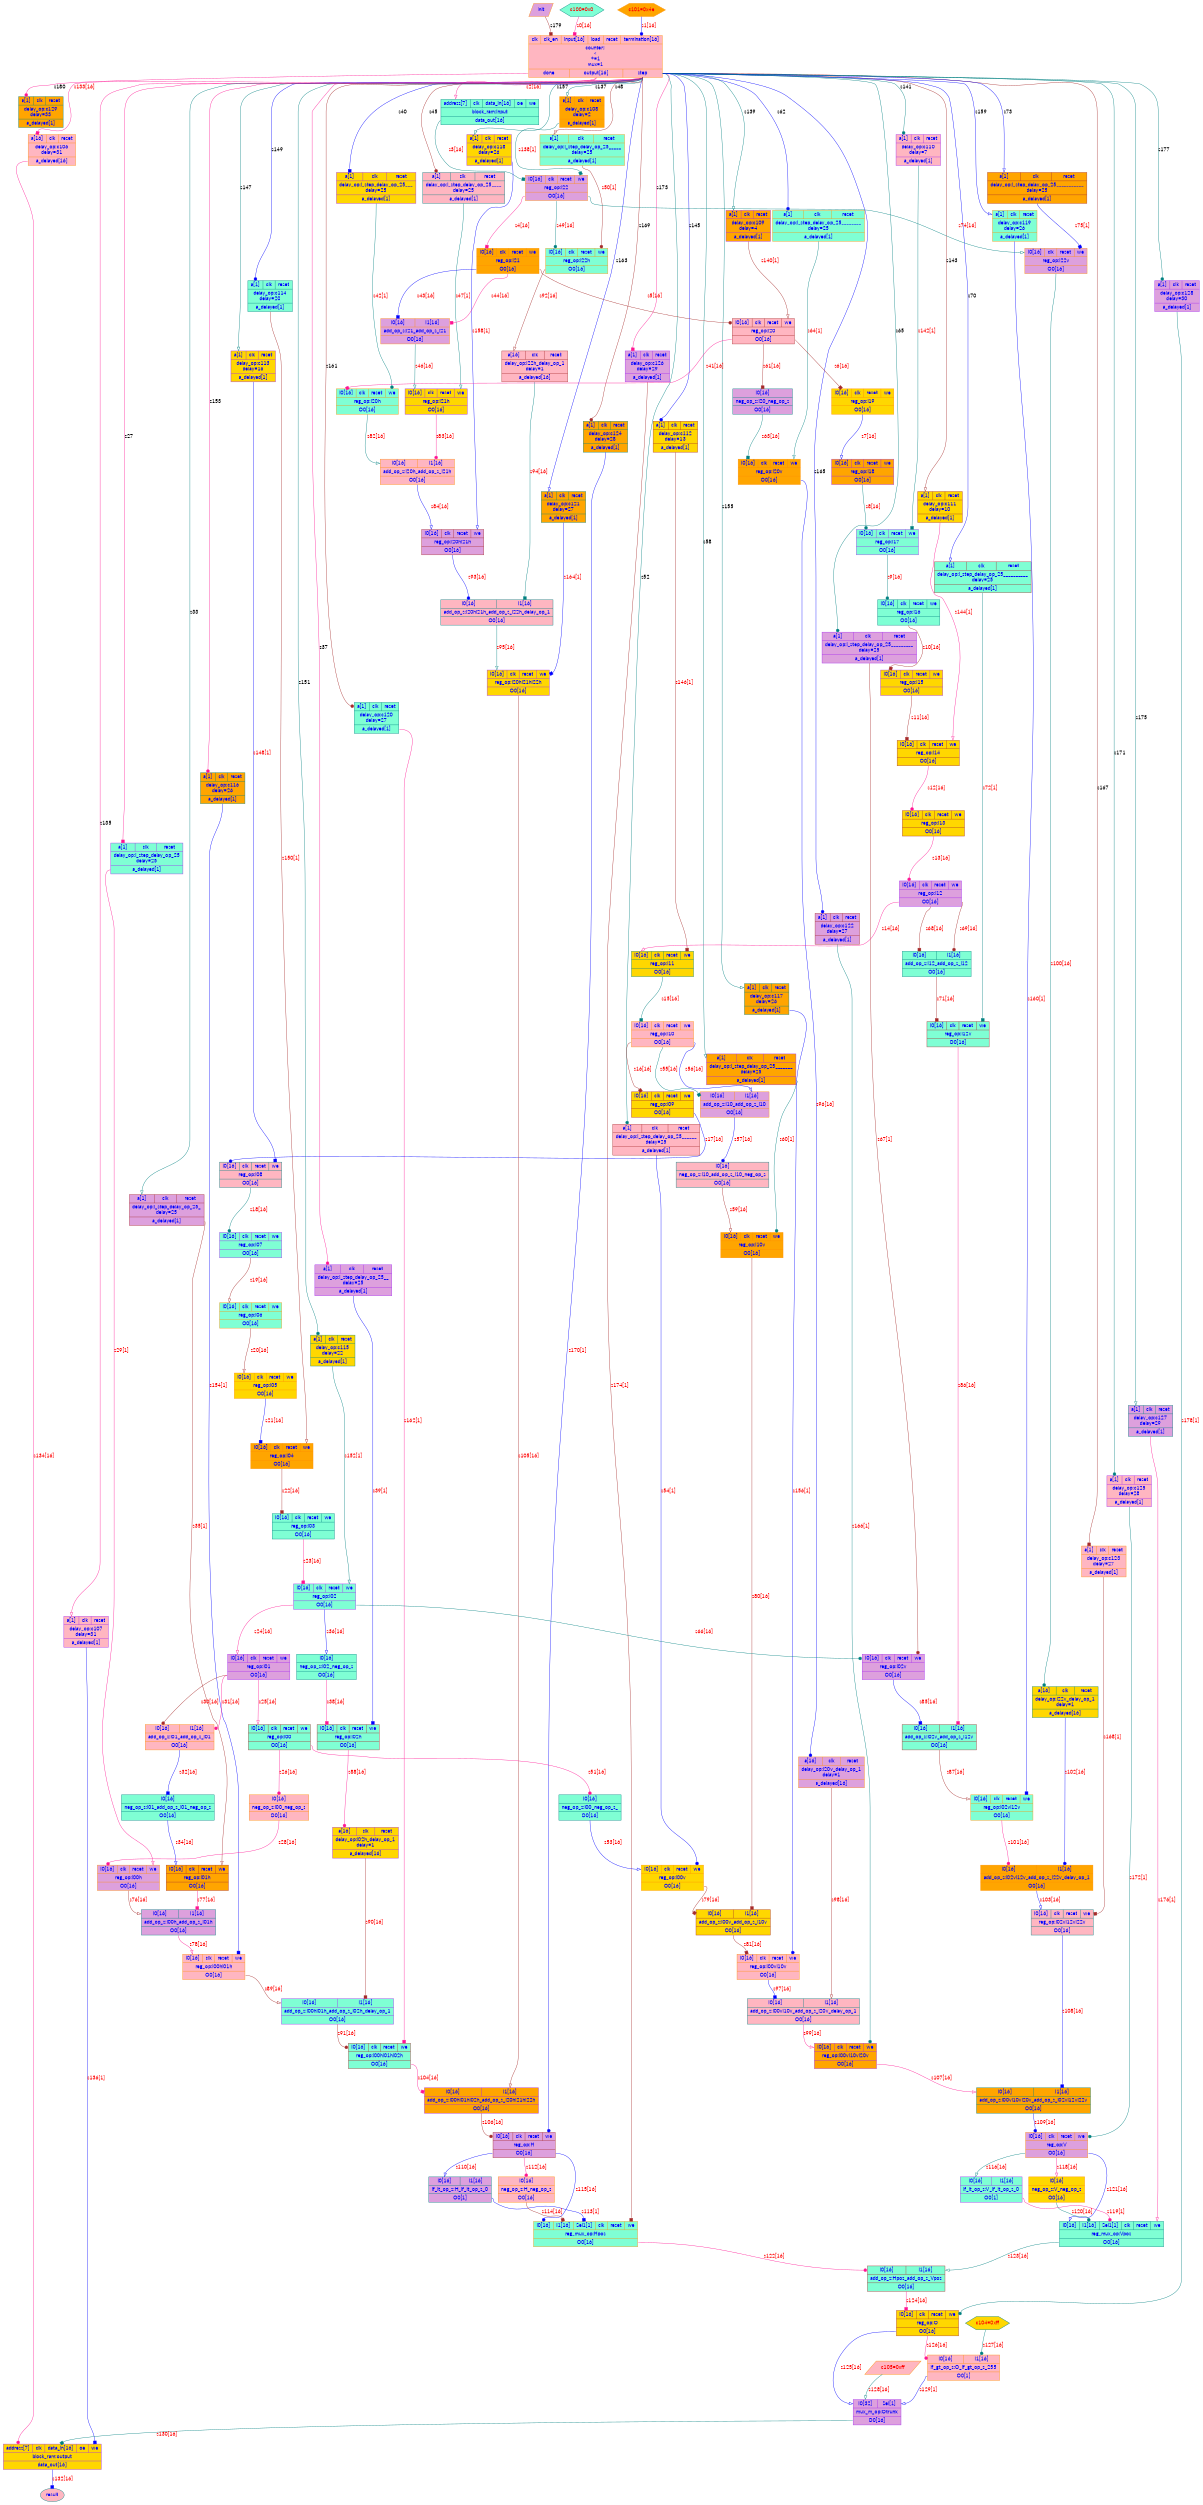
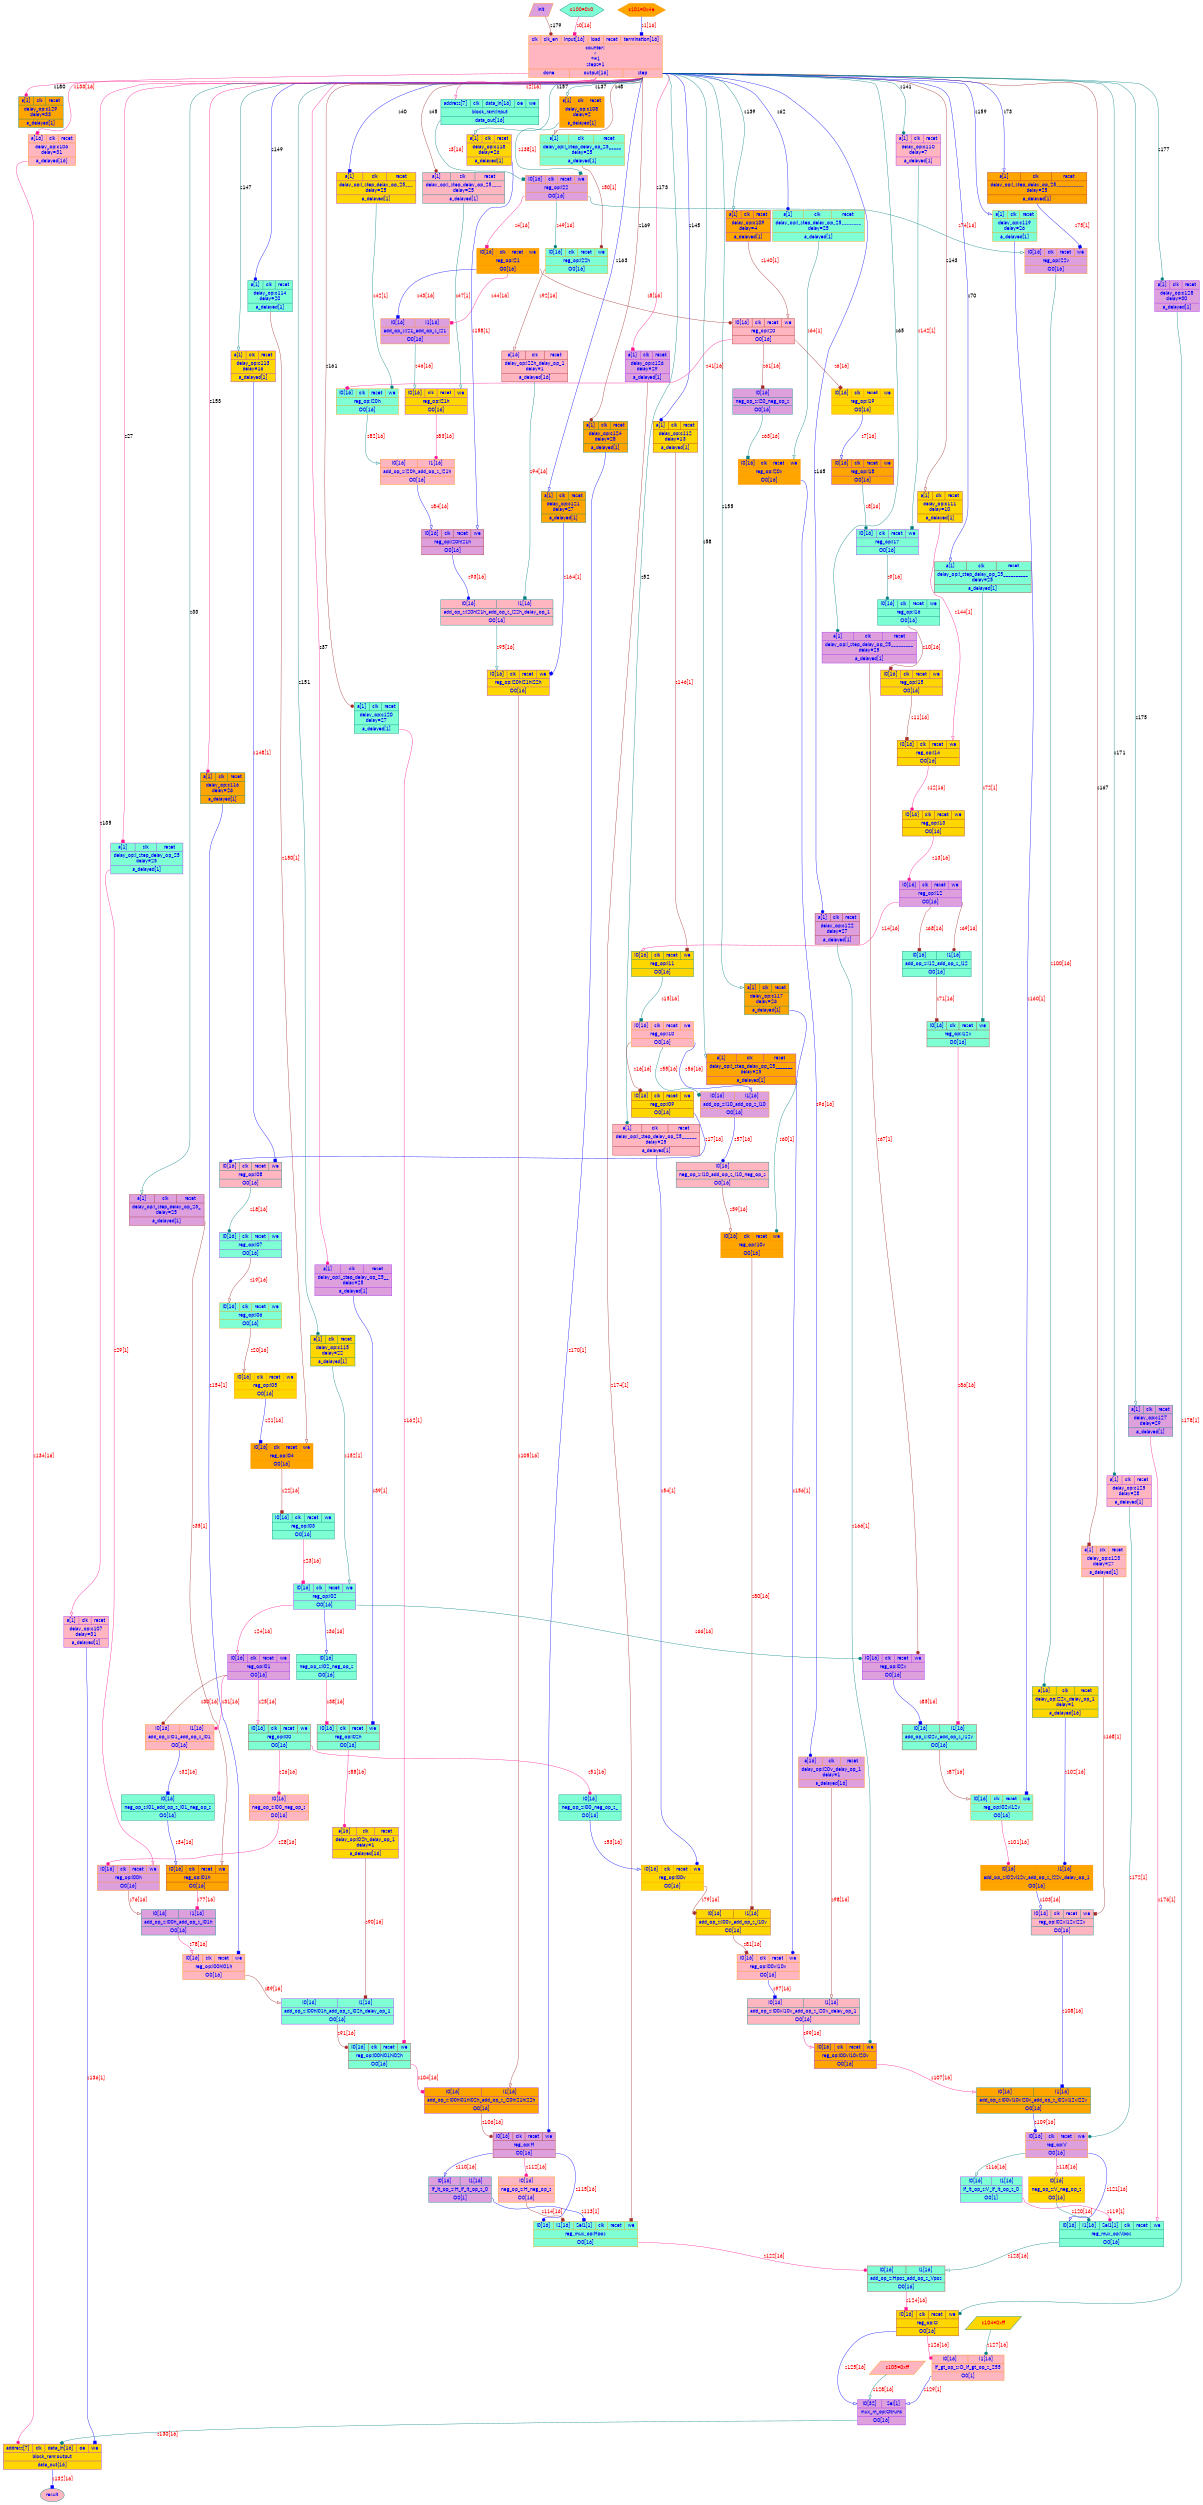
edge "init" -> "clk": arrowhead box -> dot
edge "c101=0x4e" -> "clk": arrowhead dot -> box
node "clk": text "mux=1" -> "steps=1"
node "c104=0xff": shape hexagon -> parallelogram
